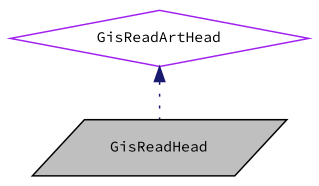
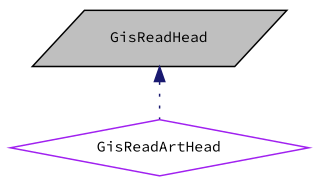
edge "GisReadHead" -> "GisReadArtHead": reversed
